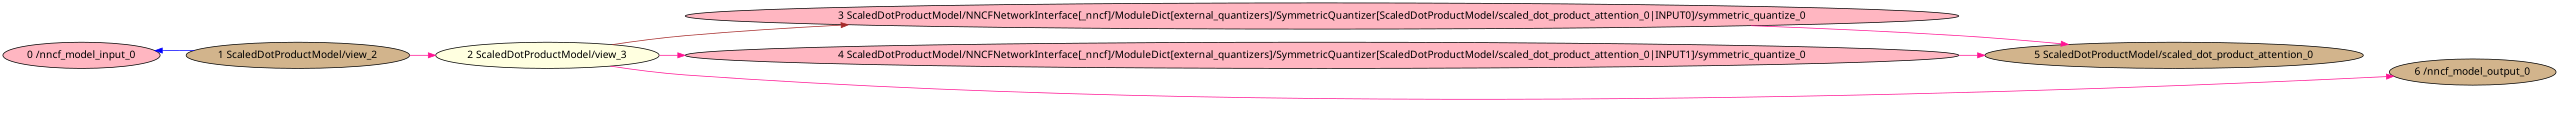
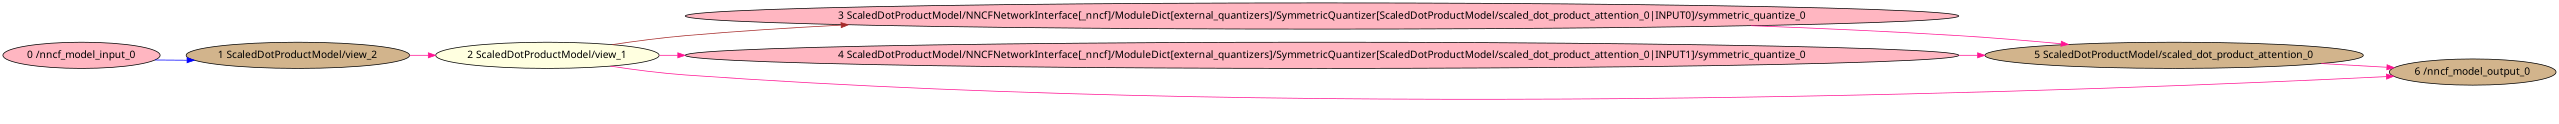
edge "1 ScaledDotProductModel/view_2" -> "0 /nncf_model_input_0": reversed
node "2 ScaledDotProductModel/view_3": label "2 ScaledDotProductModel/view_3" -> "2 ScaledDotProductModel/view_1"
edge "5 ScaledDotProductModel/scaled_dot_product_attention_0" -> "6 /nncf_model_output_0": added
